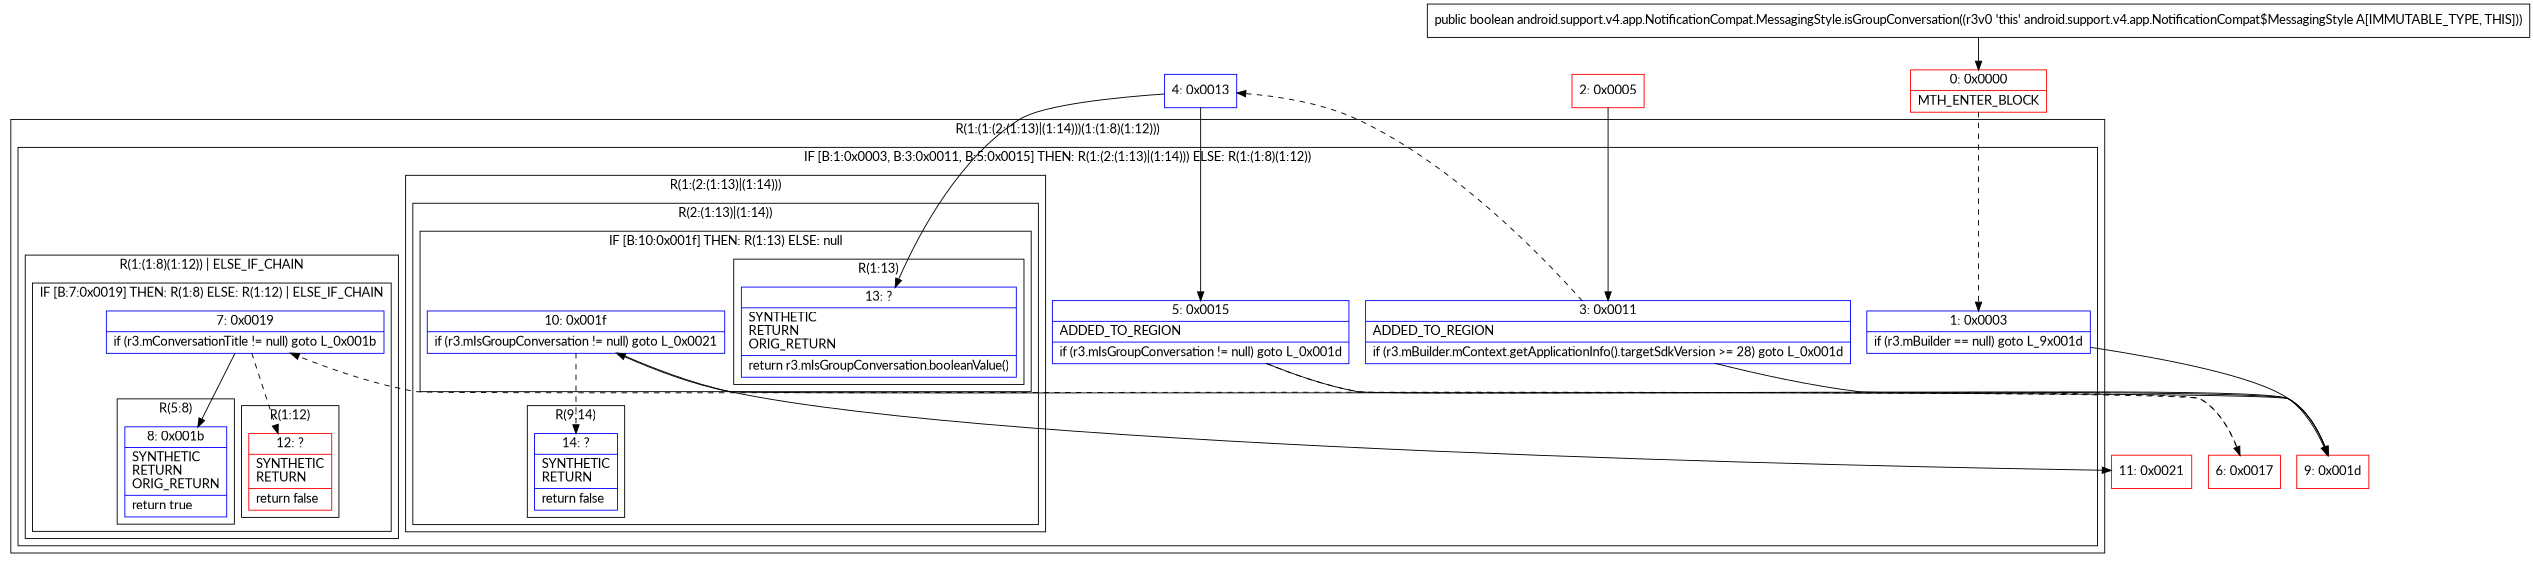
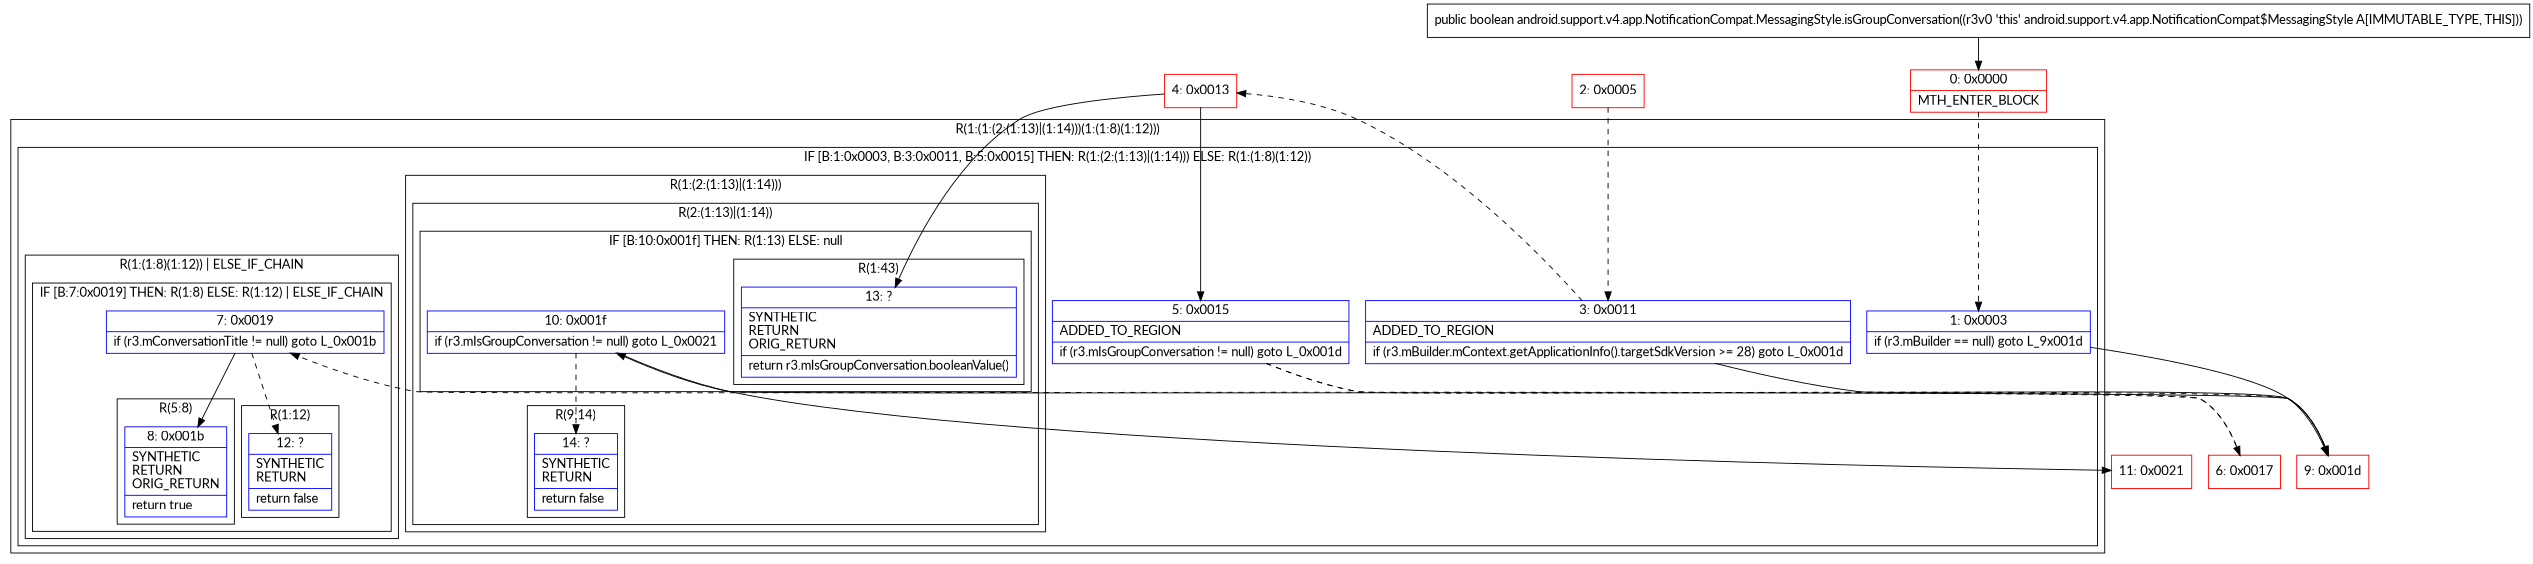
node "4: 0x0013": color blue -> red
edge "2: 0x0005" -> "3: 0x0011": style solid -> dashed
cluster "R(1:13)": label "R(1:13)" -> "R(1:43)"
edge "5: 0x0015" -> "9: 0x001d": style solid -> dashed
node "12: ?": color red -> blue
